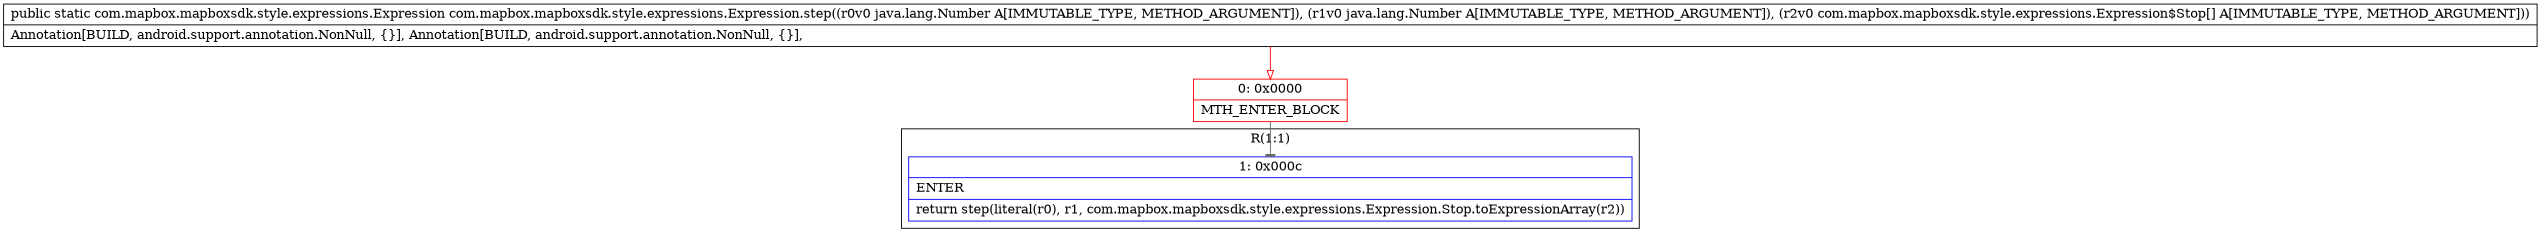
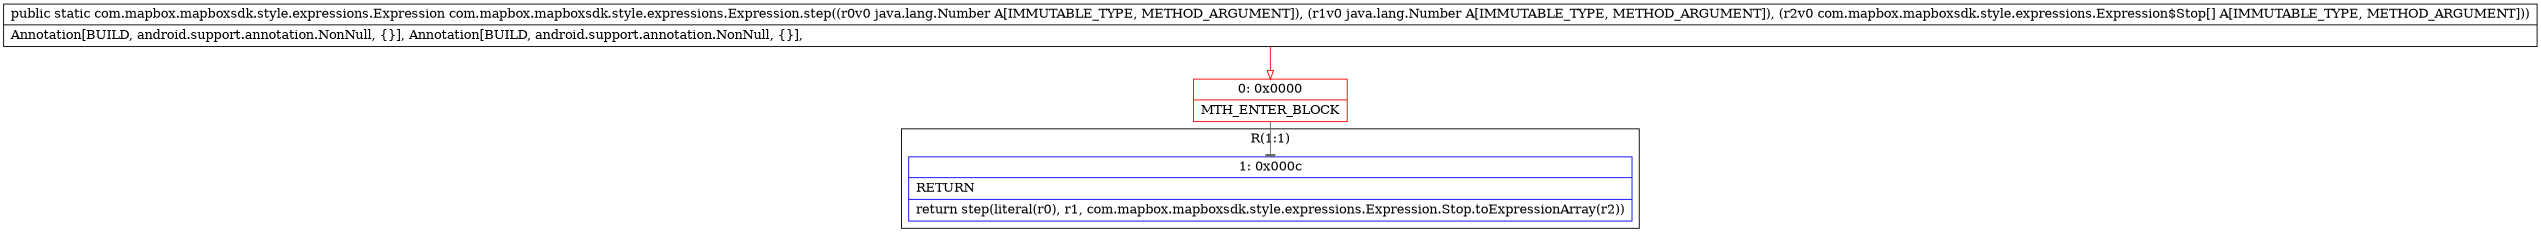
node "1: 0x000c": text "ENTER" -> "RETURN"
